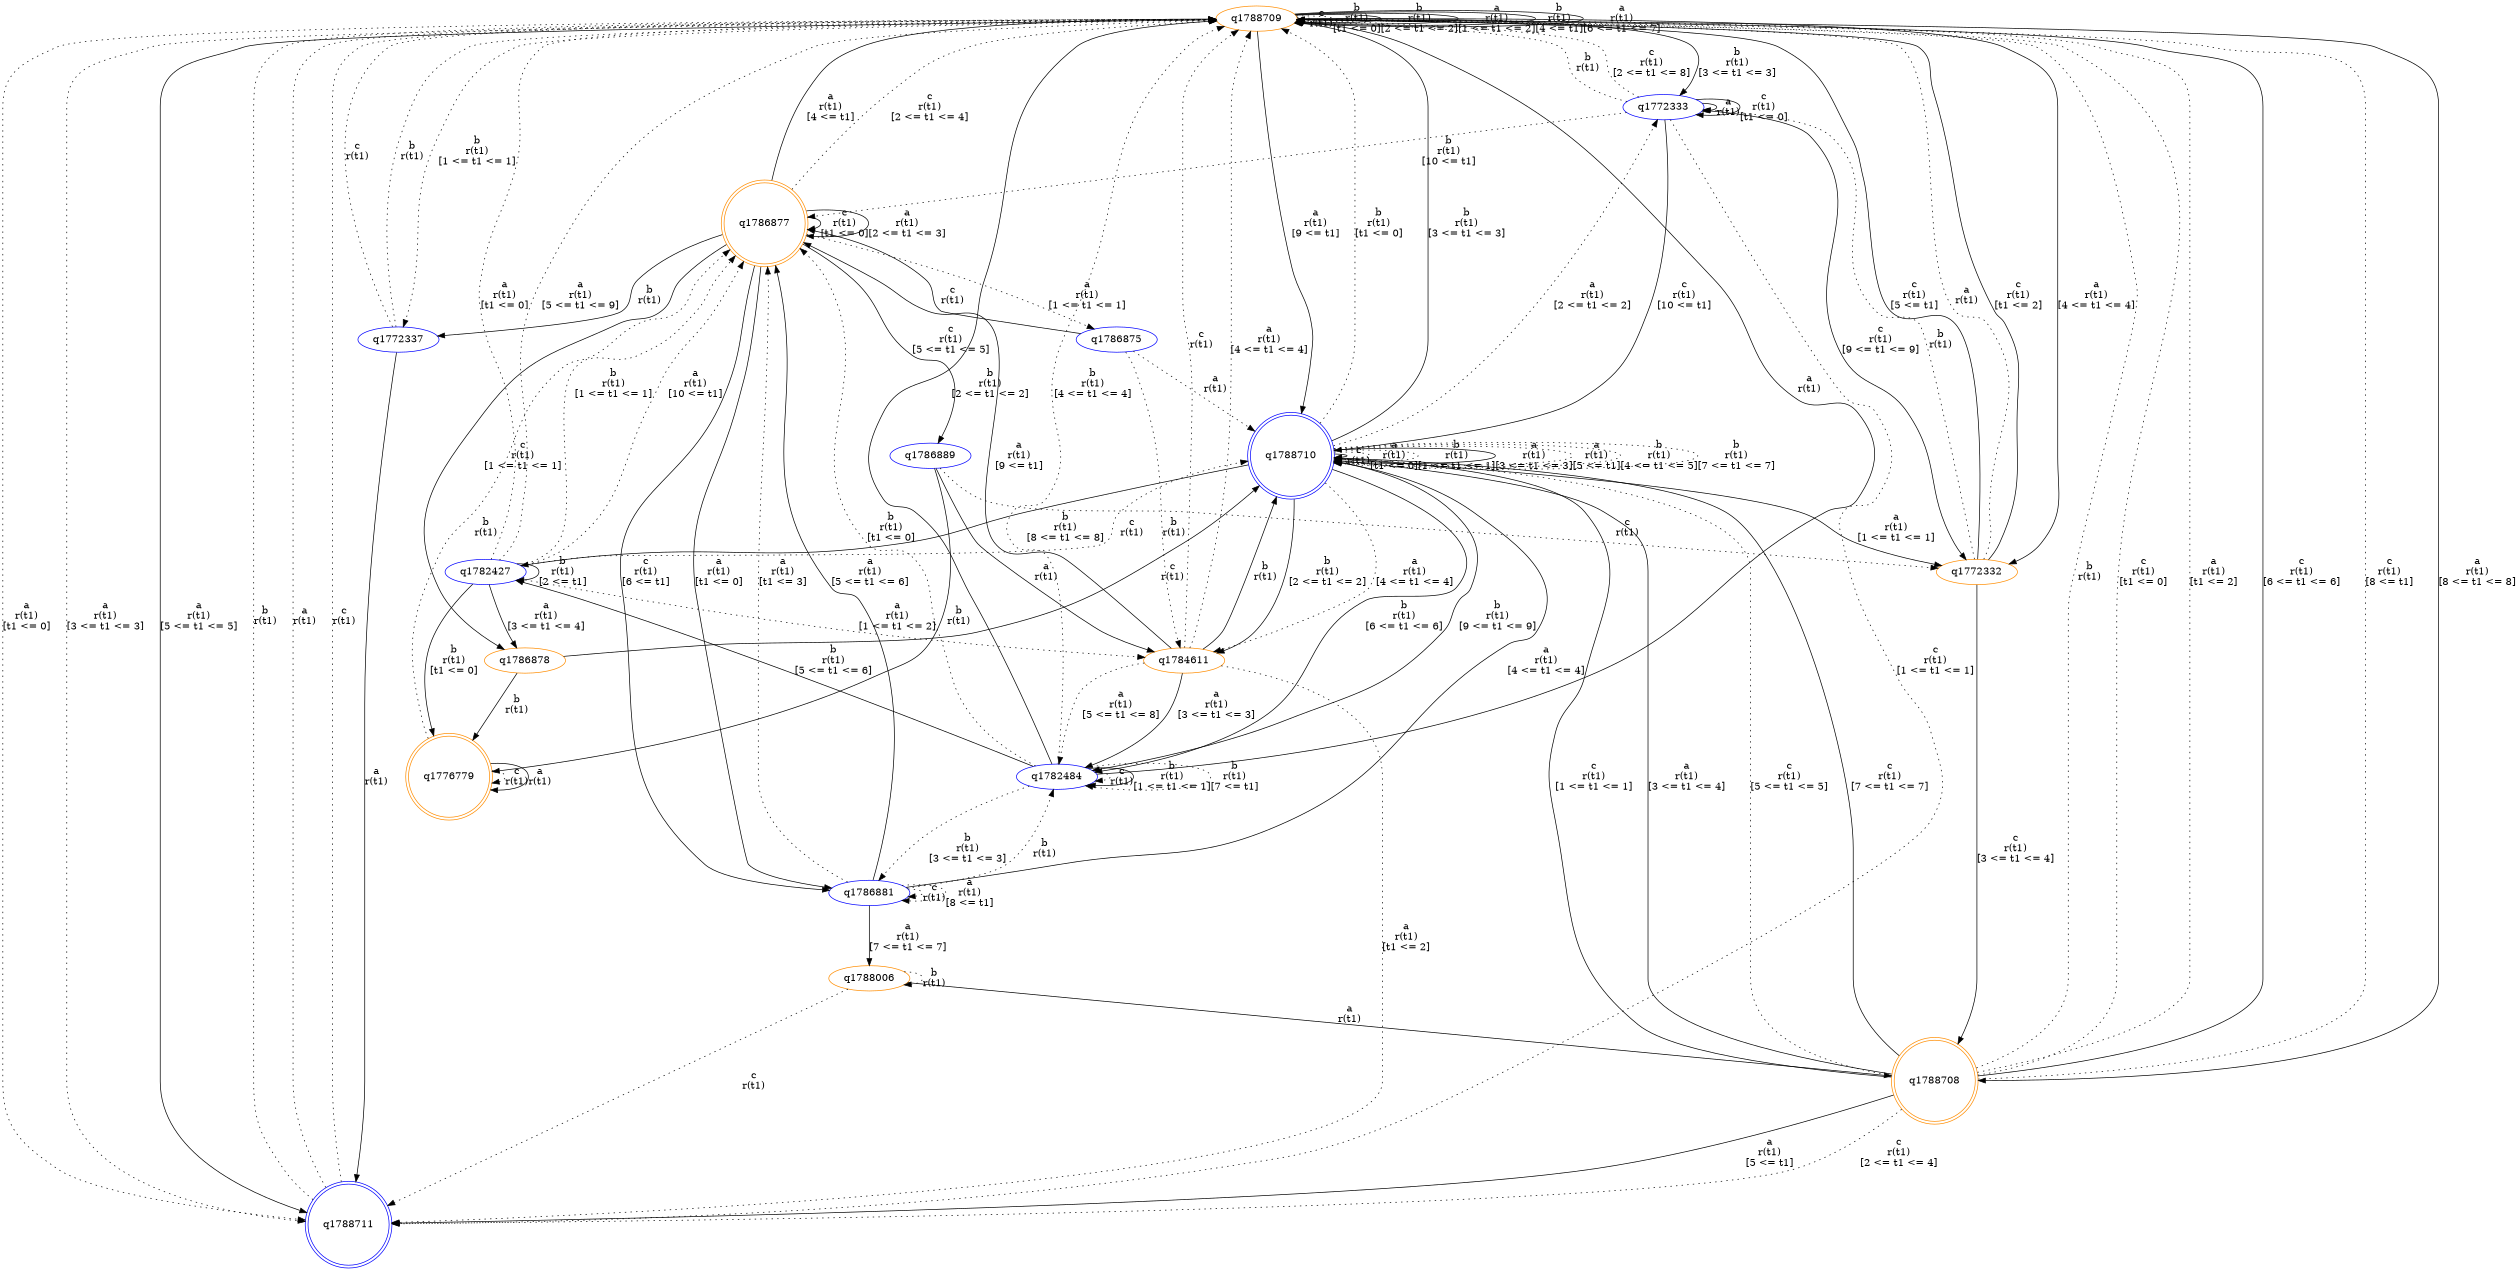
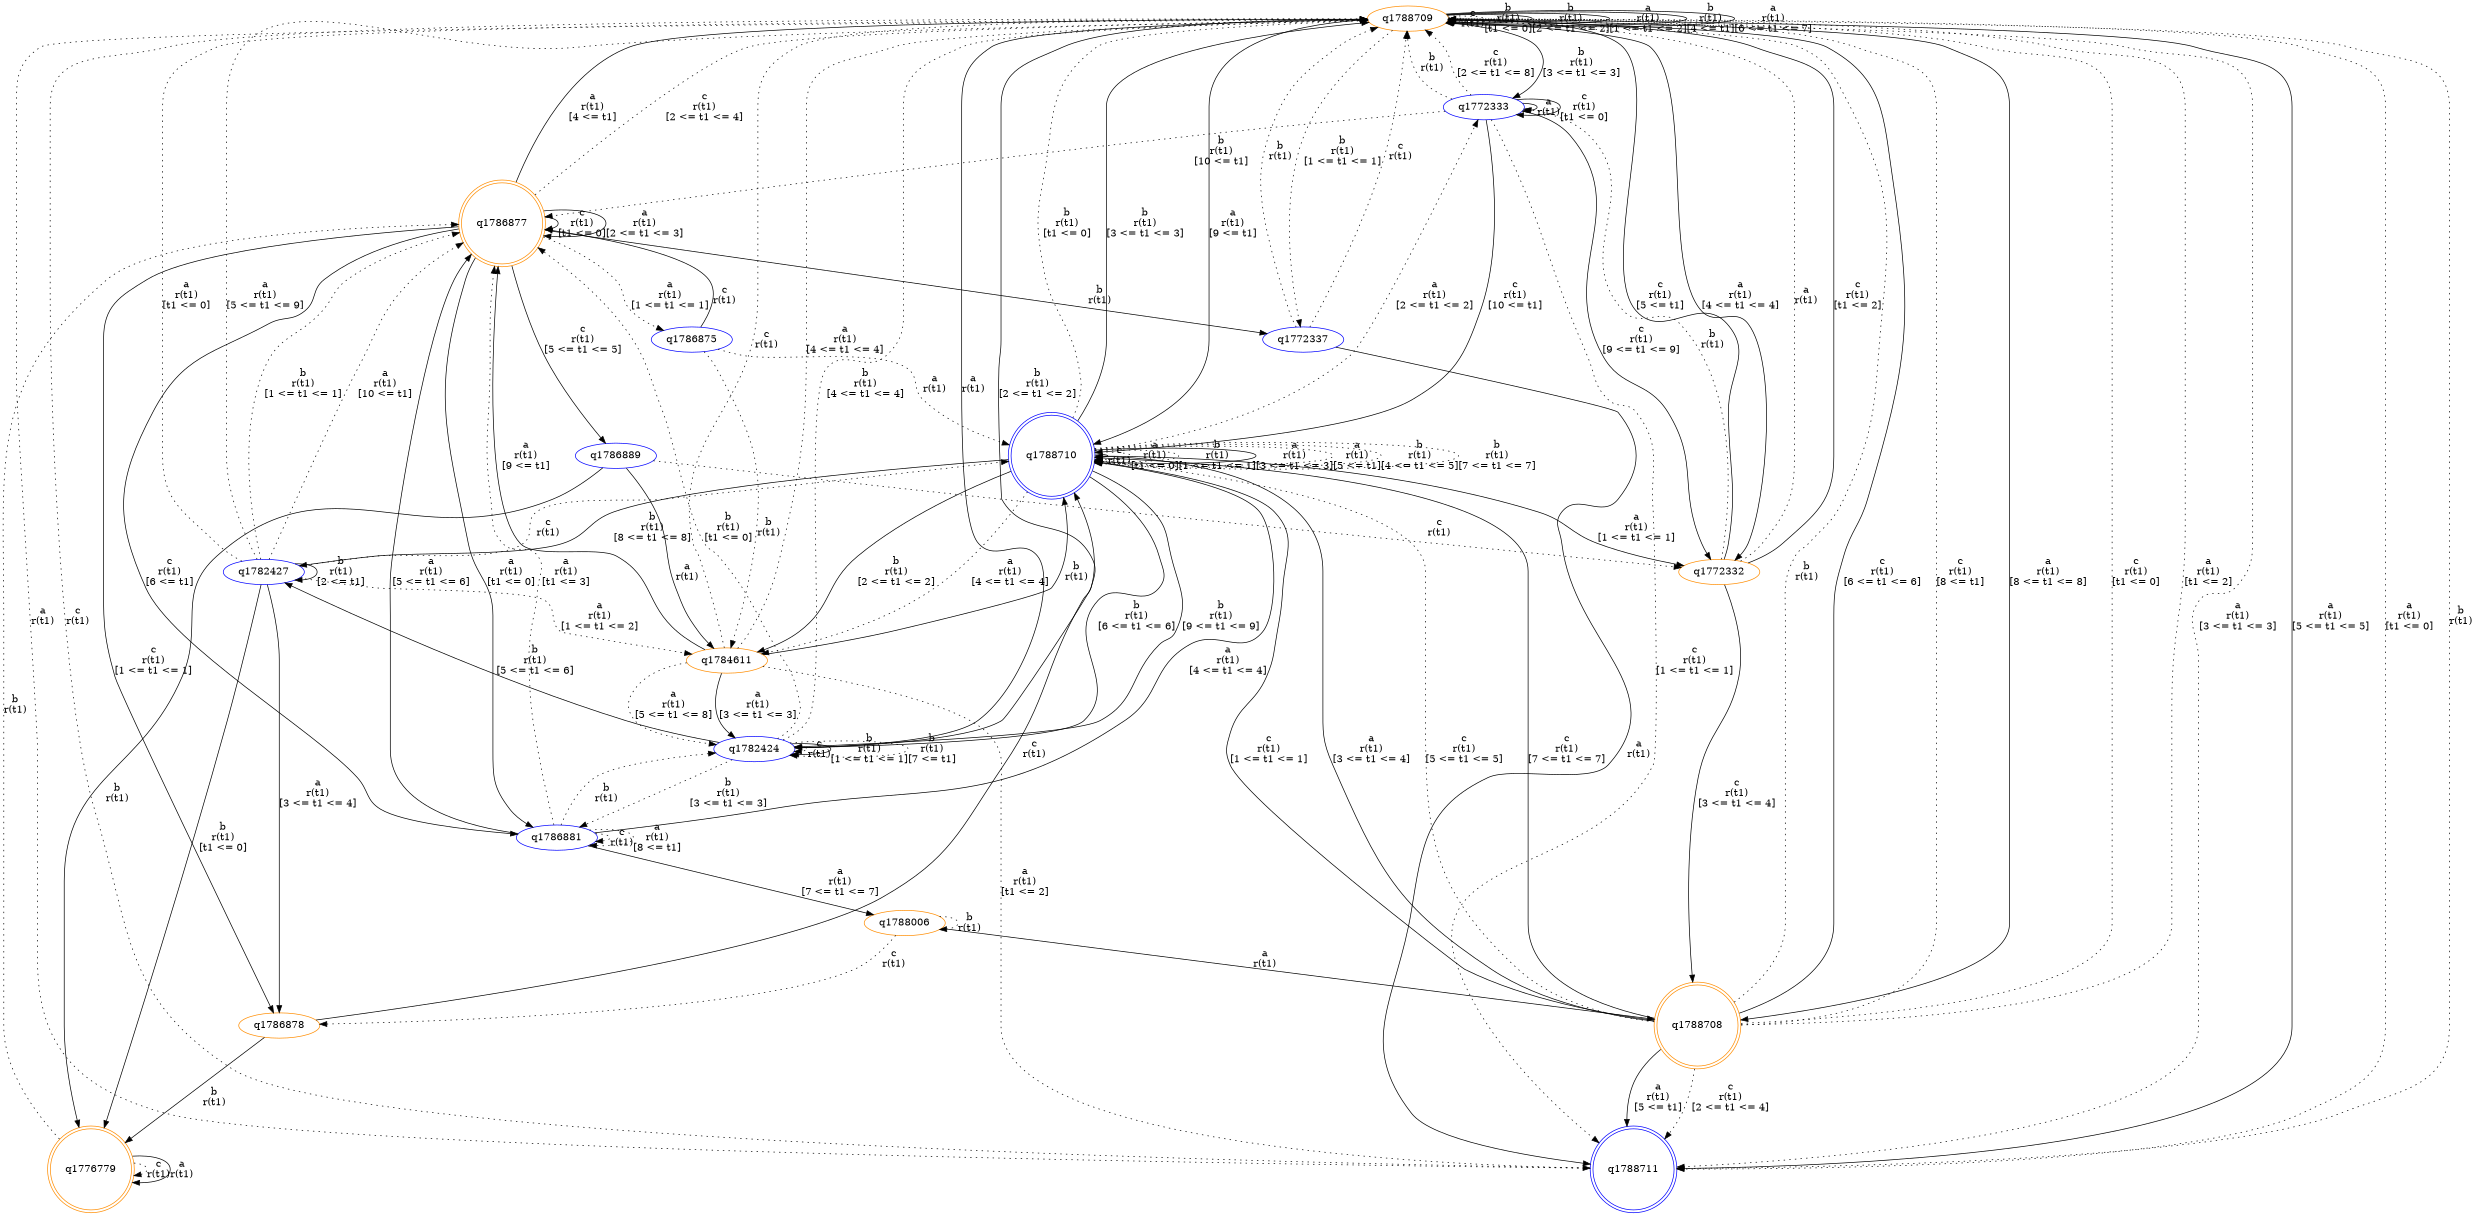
node "q1782484": label "q1782484" -> "q1782424"
edge "q1788006" -> "q1788711": now "q1788006" -> "q1786878"
